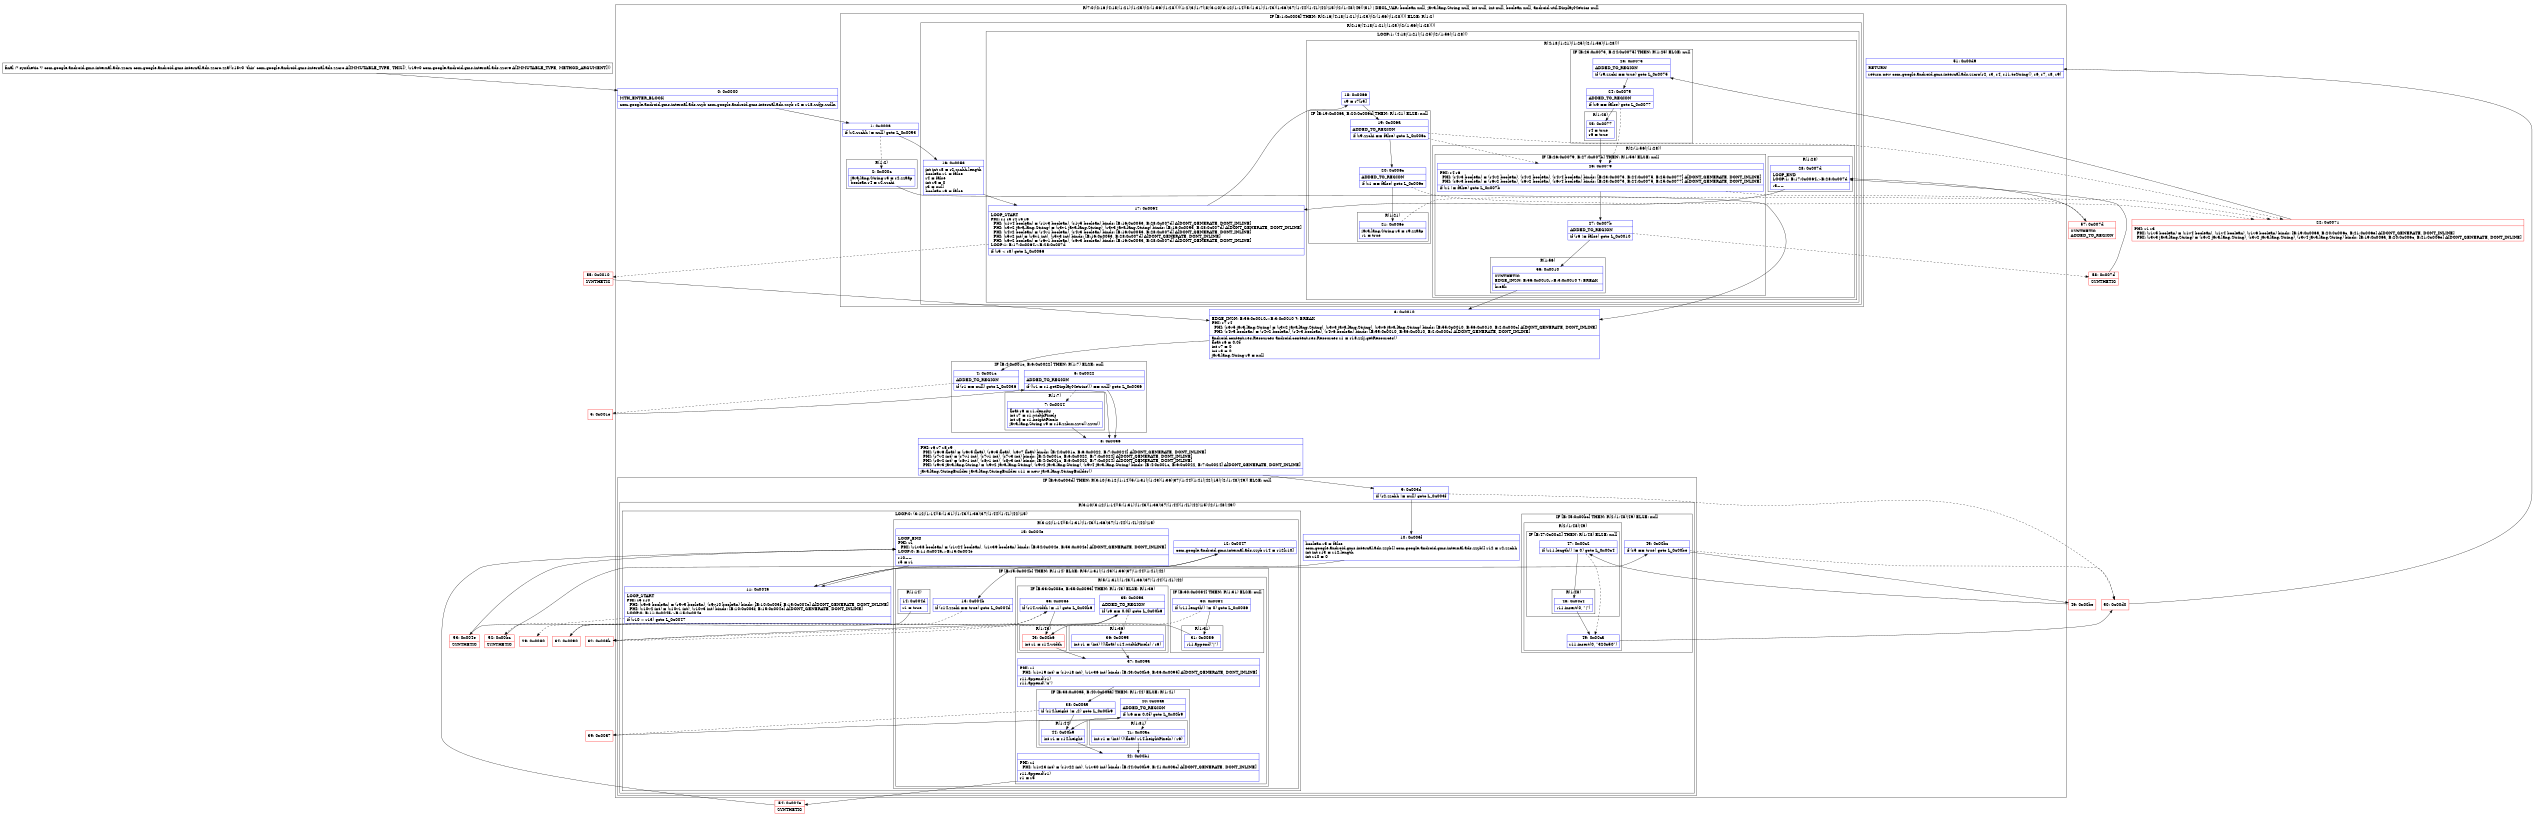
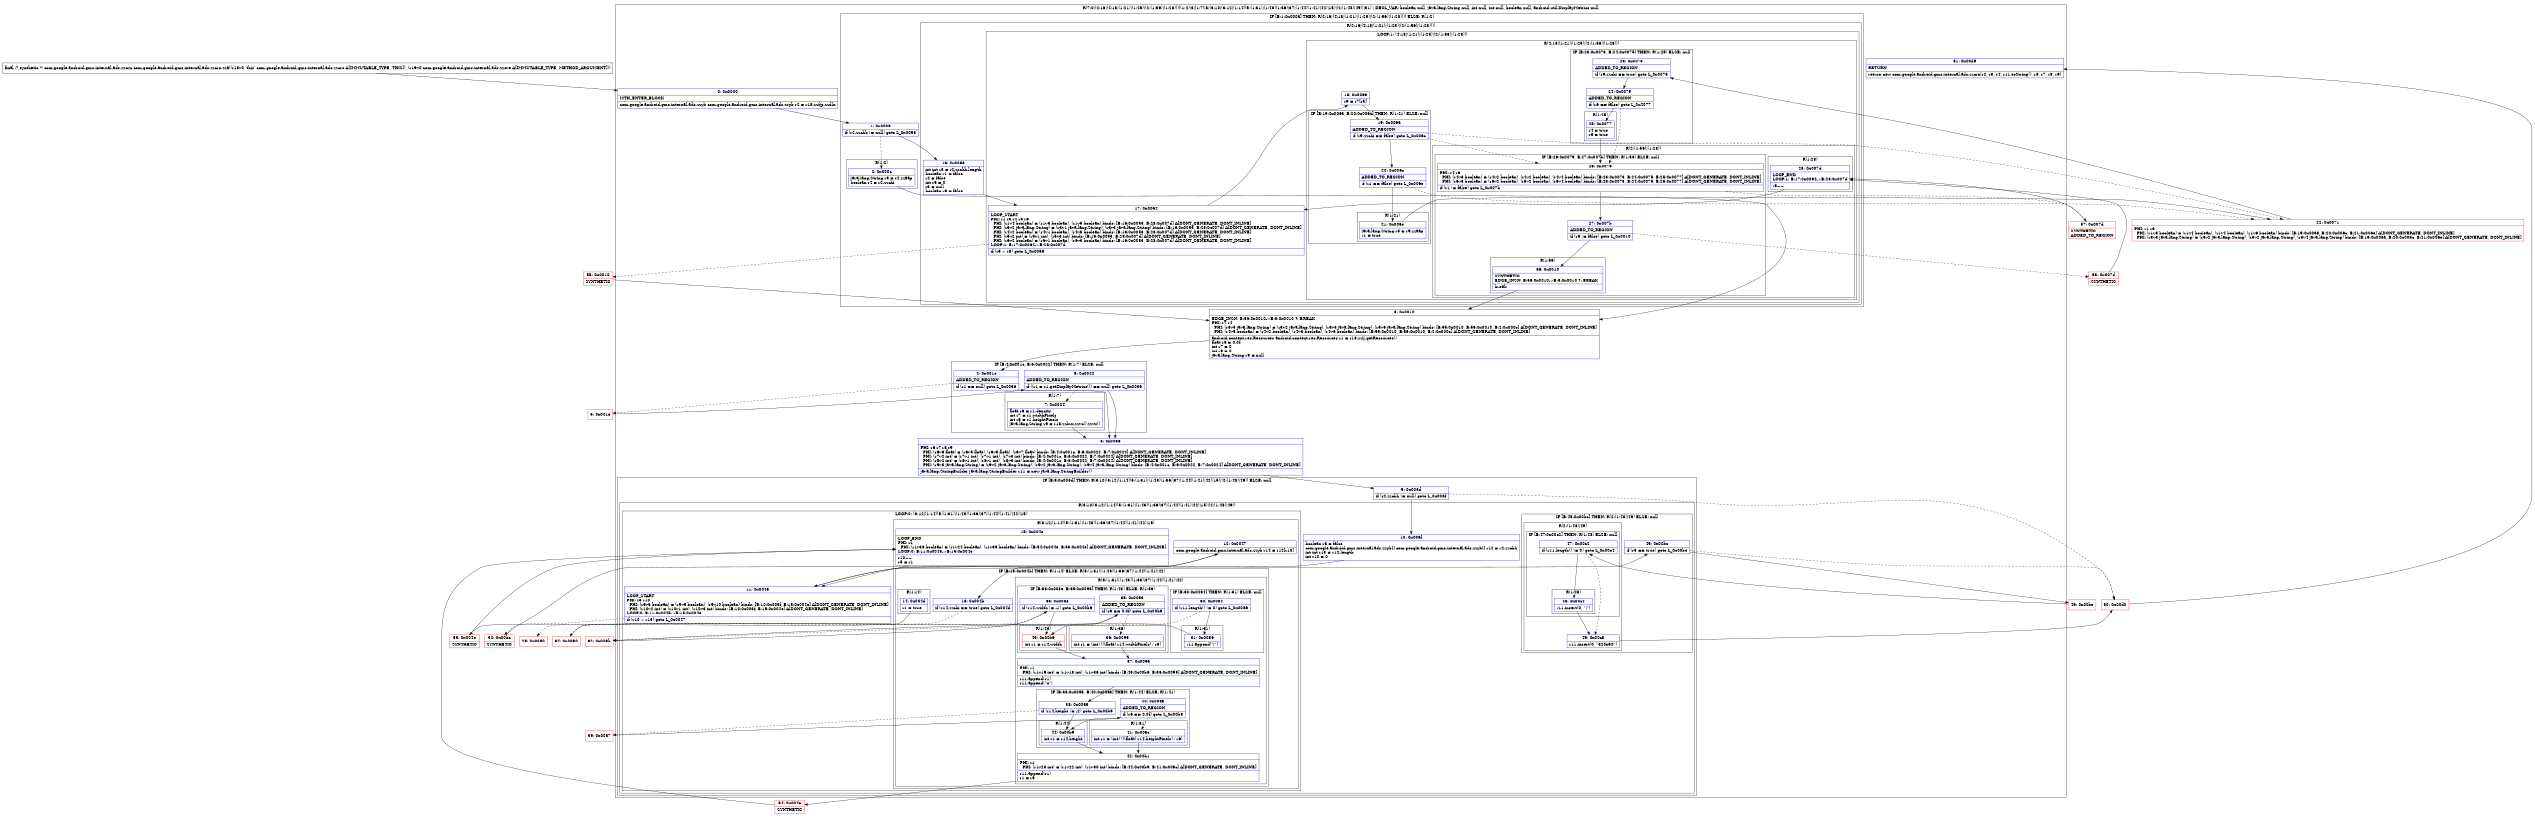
node "24: 0x0075": text "if (r6 == false) goto L_0x0077" -> "if (r6 == false) goto L_0x4077"
edge "21: 0x006e" -> "22: 0x0071": style dashed -> solid
edge "32: 0x008b" -> "33: 0x008e": style dashed -> solid
